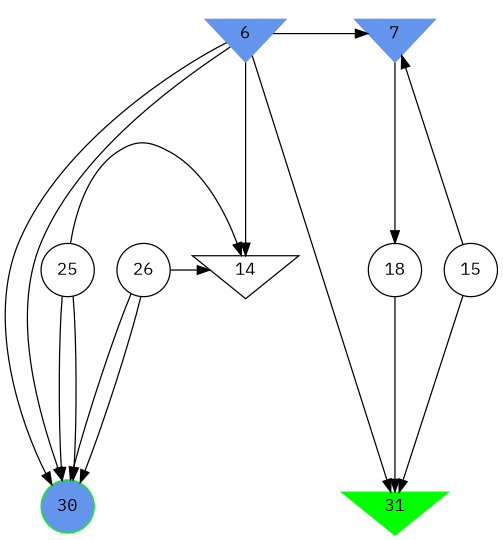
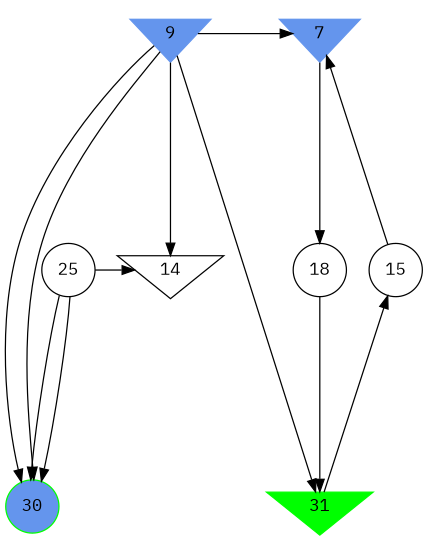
node "6": label "6" -> "9"
node "26": removed
edge "15" -> "31": reversed
